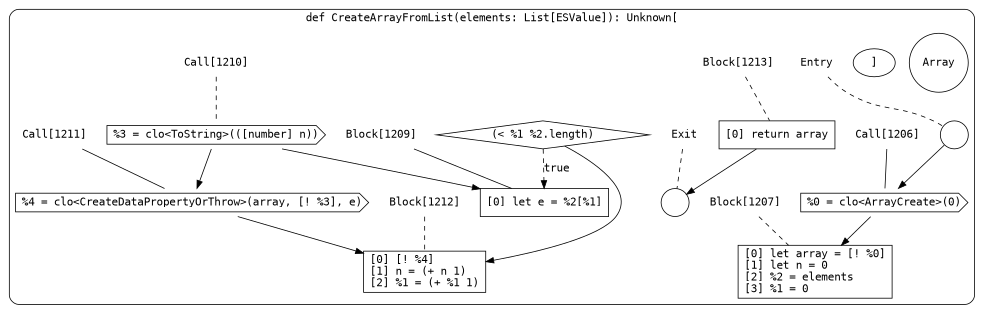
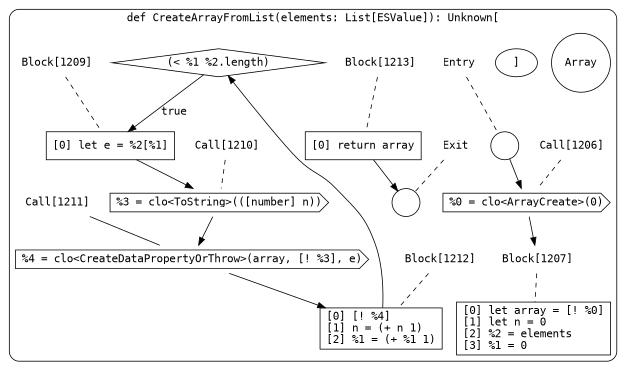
edge "(< %1 %2.length)" -> "[0] let e = %2[%1]": style dashed -> solid
edge "%3 = clo<ToString>(([number] n))" -> "[0] let e = %2[%1]": reversed
edge "Block[1209]" -- "[0] let e = %2[%1]": style solid -> dashed
edge "Call[1206]" -- "%0 = clo<ArrayCreate>(0)": style solid -> dashed
edge "(< %1 %2.length)" -> "[0] [! %4]": reversed
edge "%0 = clo<ArrayCreate>(0)" -> "[0] let array = [! %0]": now "%0 = clo<ArrayCreate>(0)" -> "Block[1207]"
